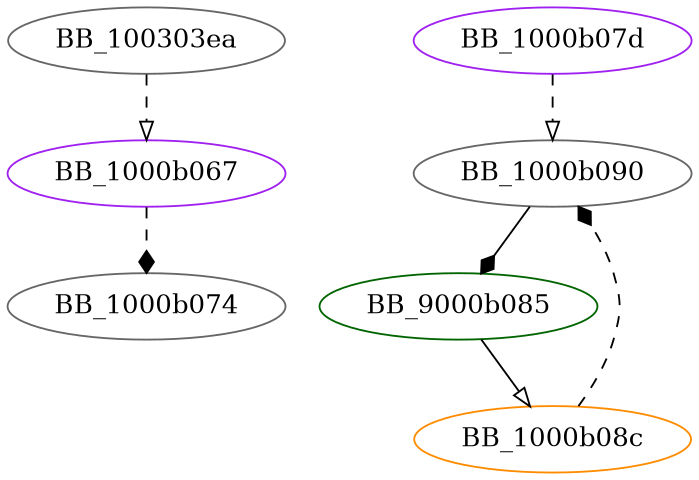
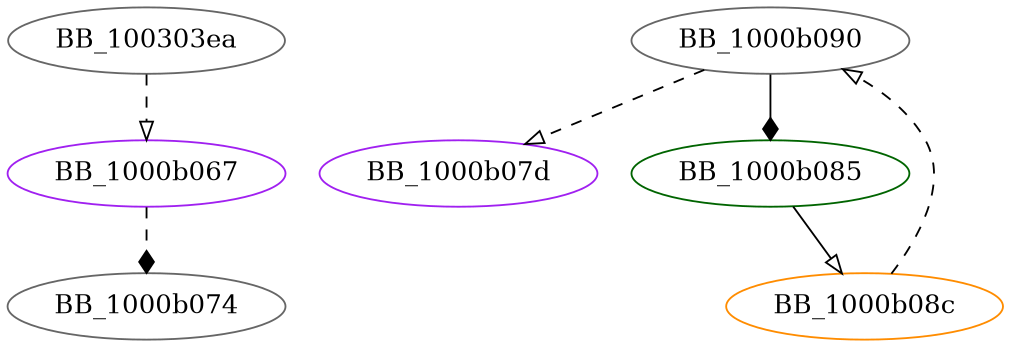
edge "BB_1000b07d" -> "BB_1000b090": reversed
node "BB_9000b085": label "BB_9000b085" -> "BB_1000b085"
edge "BB_1000b08c" -> "BB_1000b090": arrowhead diamond -> onormal
